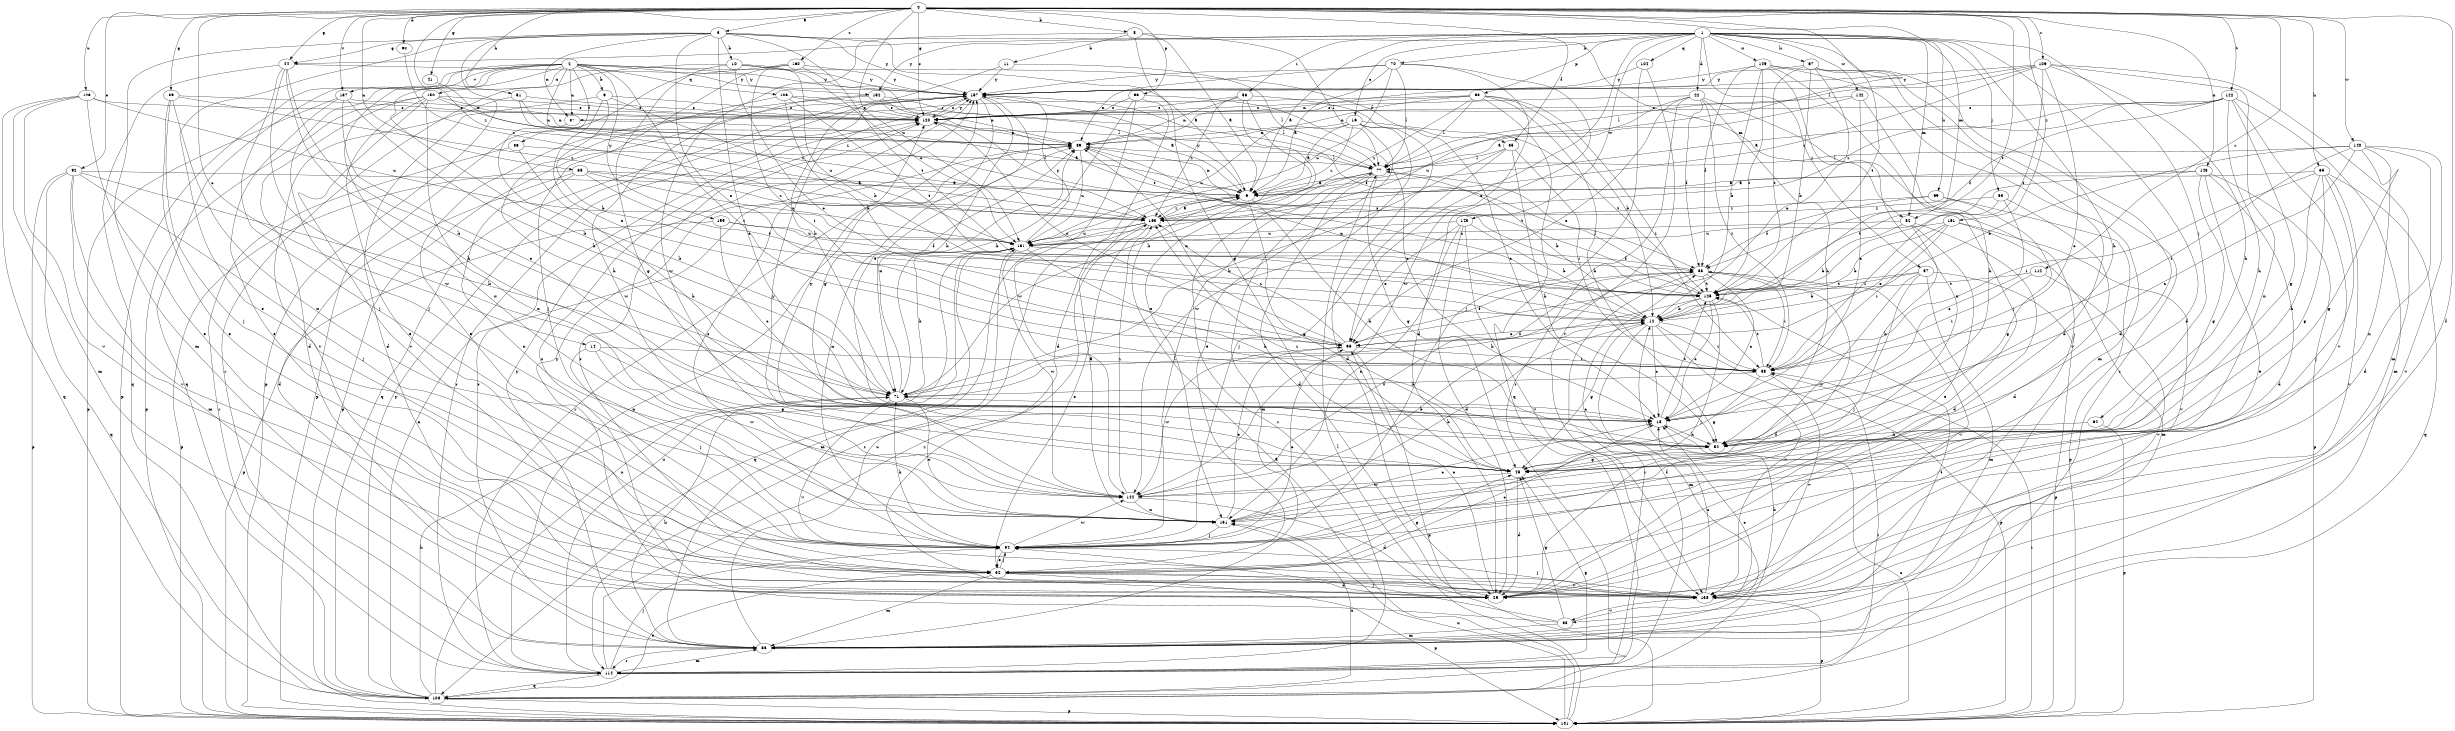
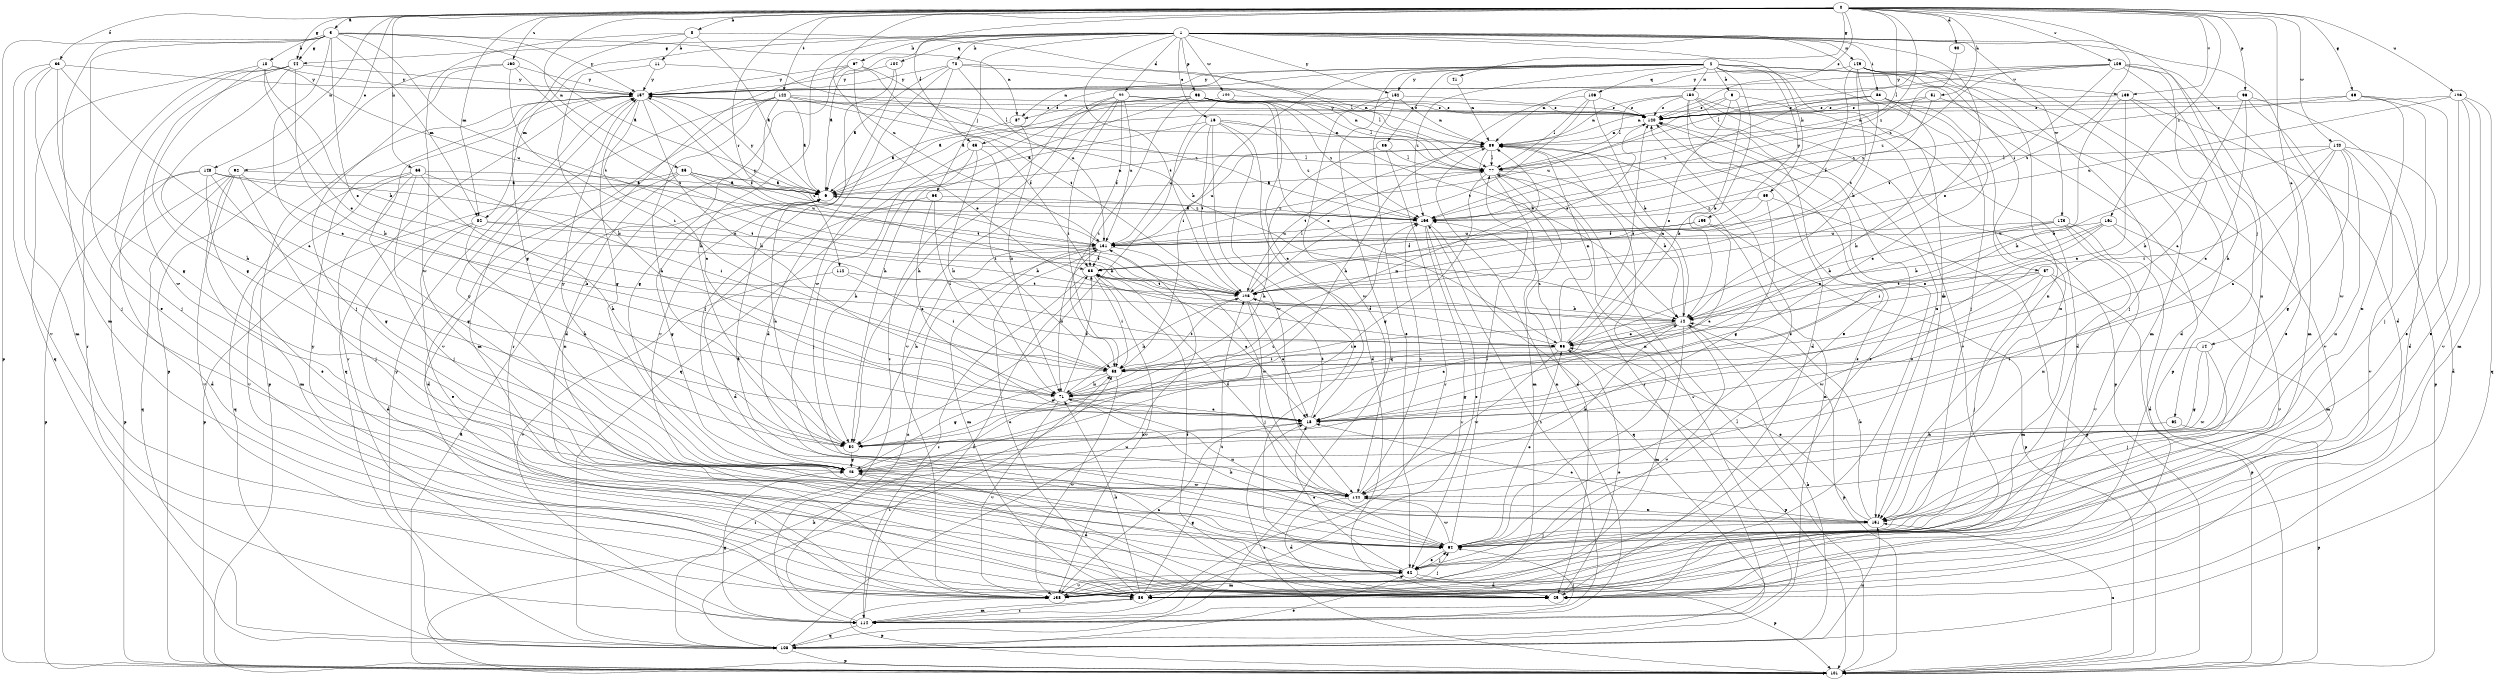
node "137": label "137" -> "139"
edge "138" -> "33": reversed
